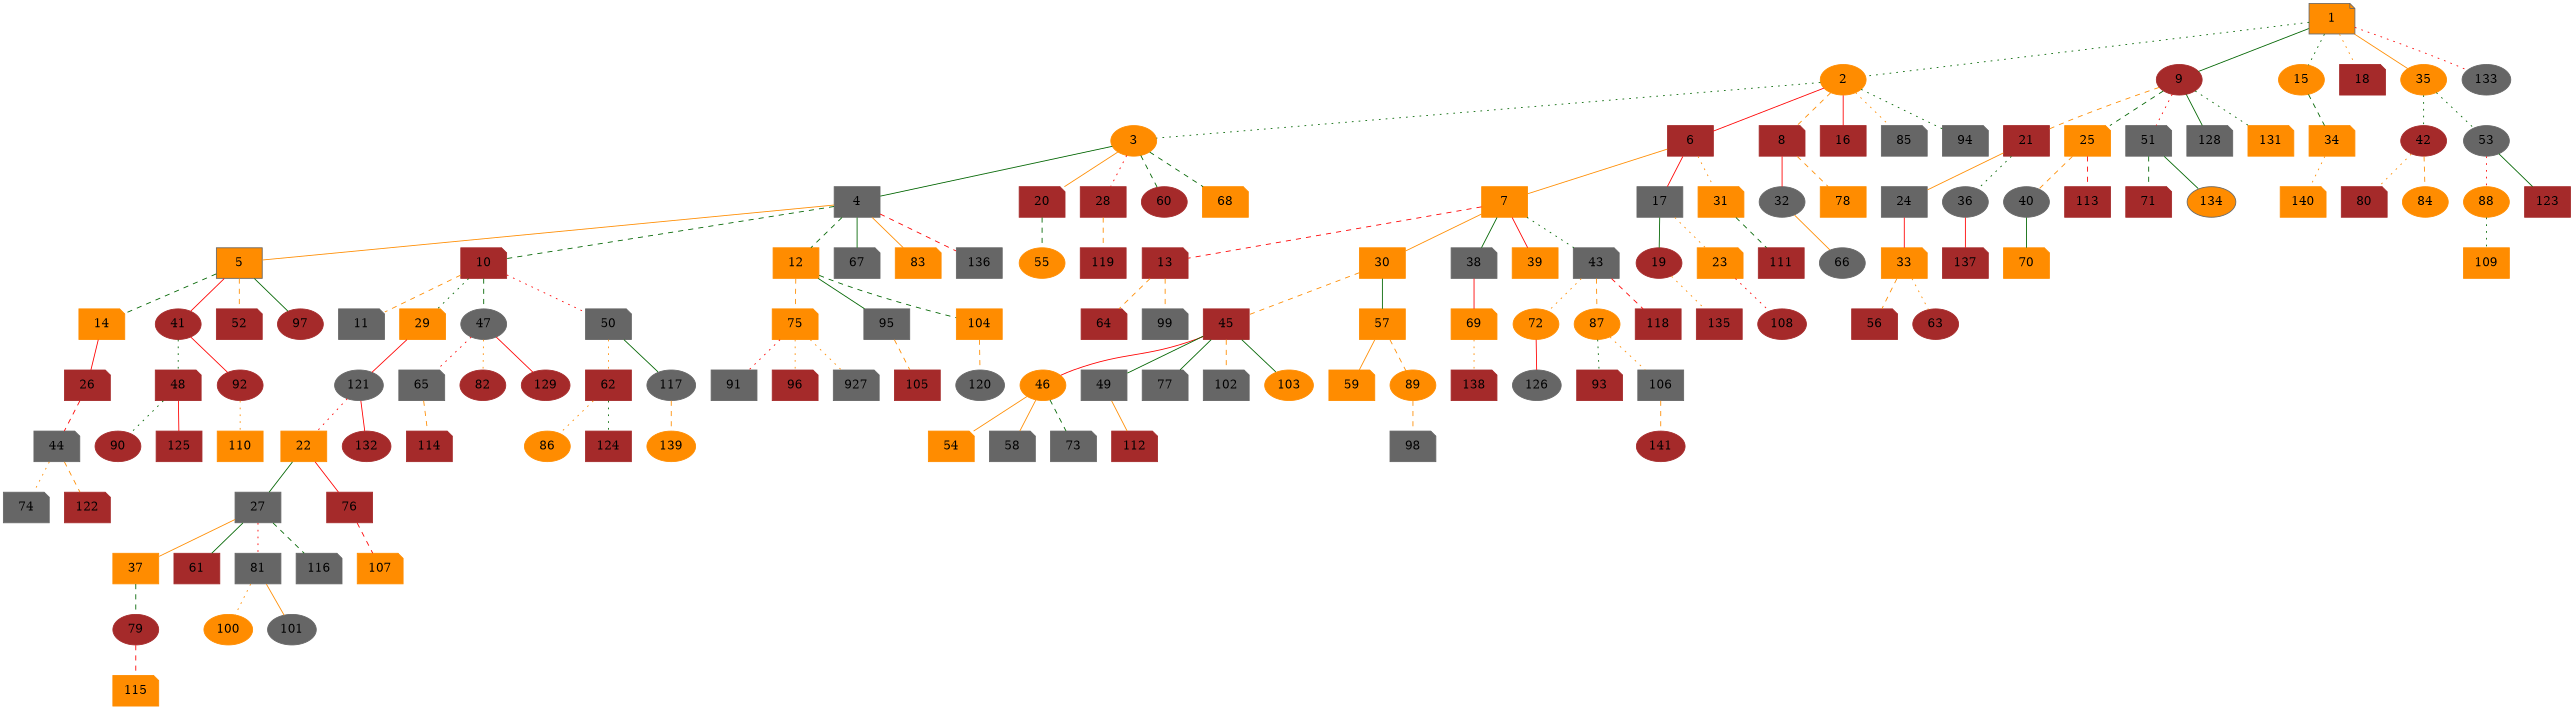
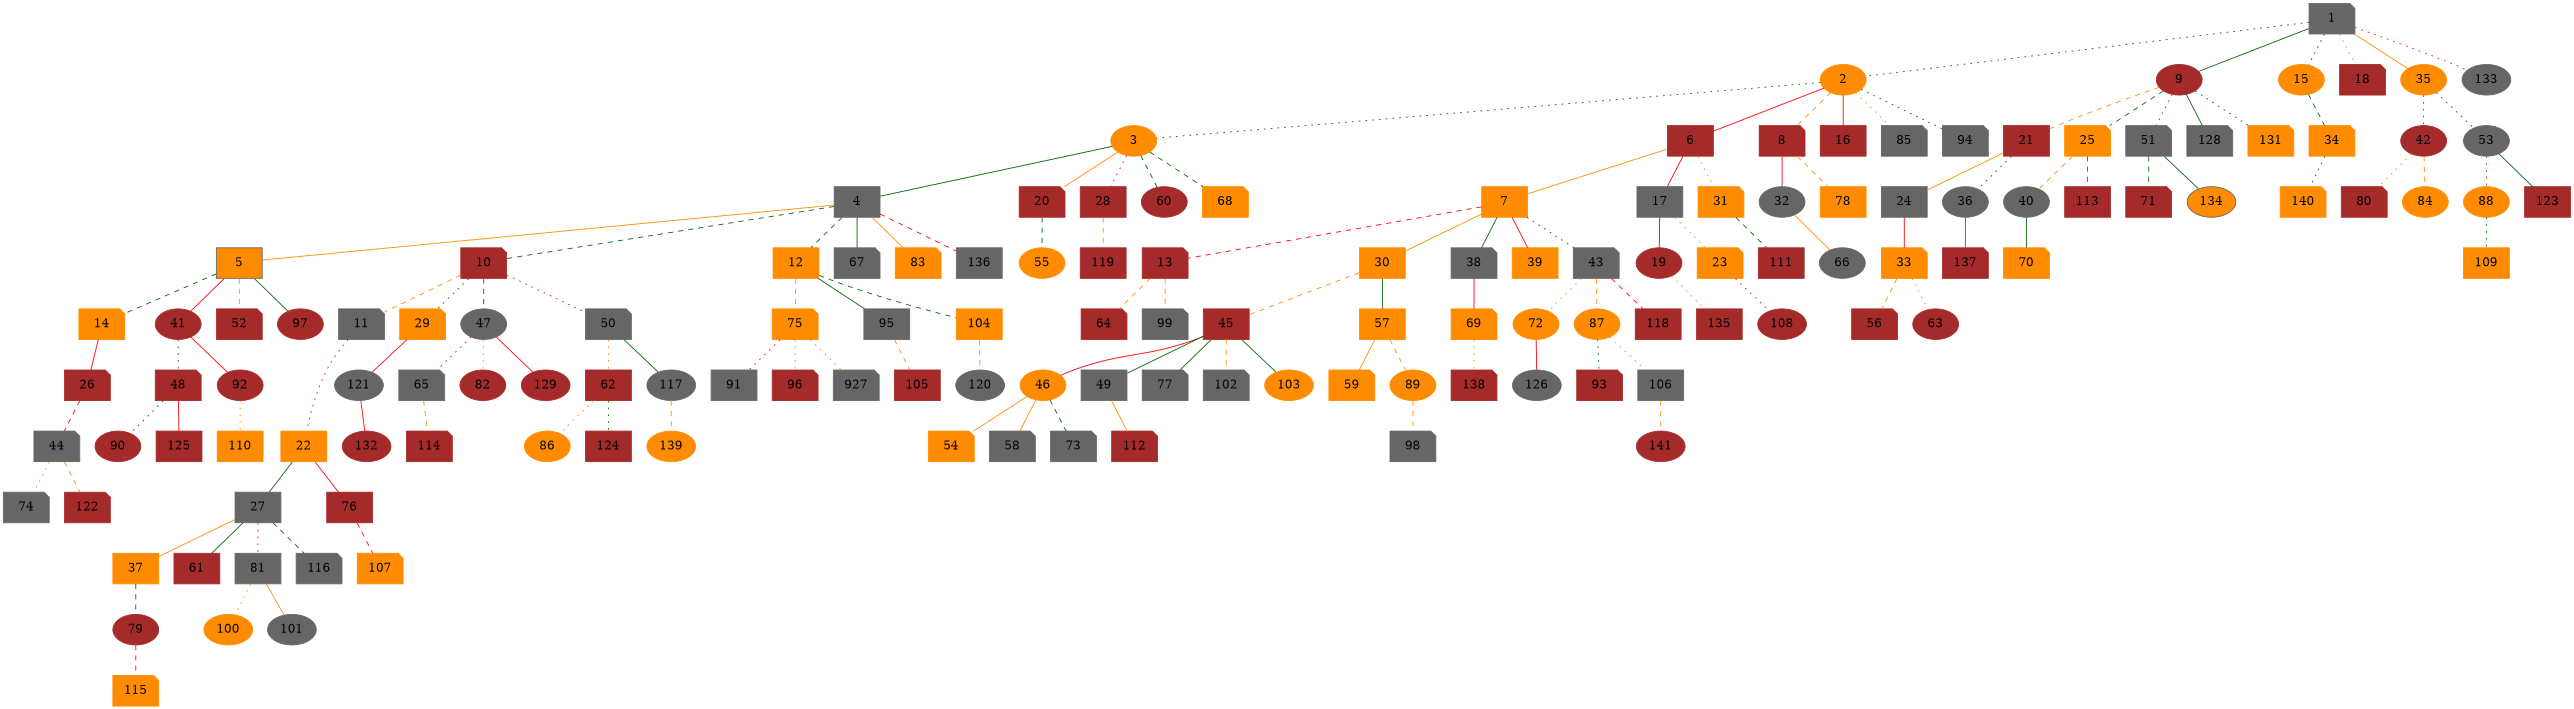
node "1": fillcolor darkorange -> gray40
edge "34" -- "140": color darkorange -> darkgreen
edge "121" -- "22": now "11" -- "22"
